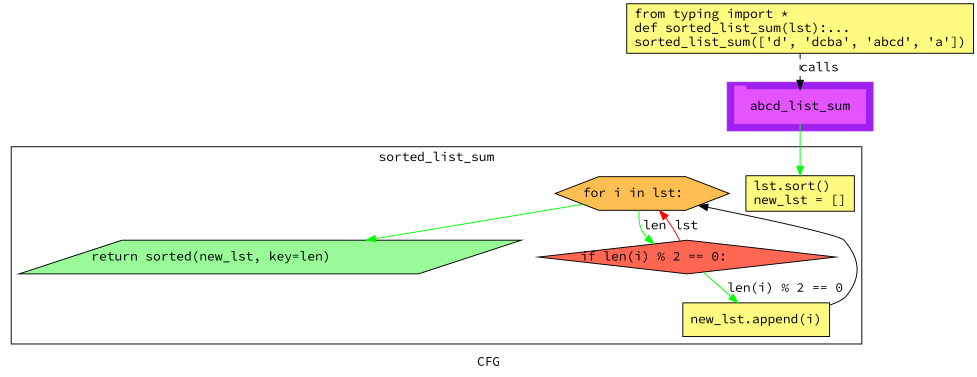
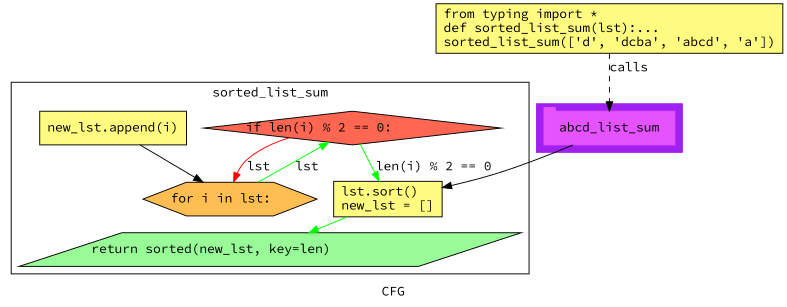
edge "abcd_list_sum" -> "lst.sort() new_lst = []": color green -> black
edge "for i in lst:" -> "return sorted(new_lst, key=len)": now "lst.sort() new_lst = []" -> "return sorted(new_lst, key=len)"
edge "for i in lst:" -> "if len(i) % 2 == 0:": label "len" -> "lst"
edge "if len(i) % 2 == 0:" -> "new_lst.append(i)": now "if len(i) % 2 == 0:" -> "lst.sort() new_lst = []"
